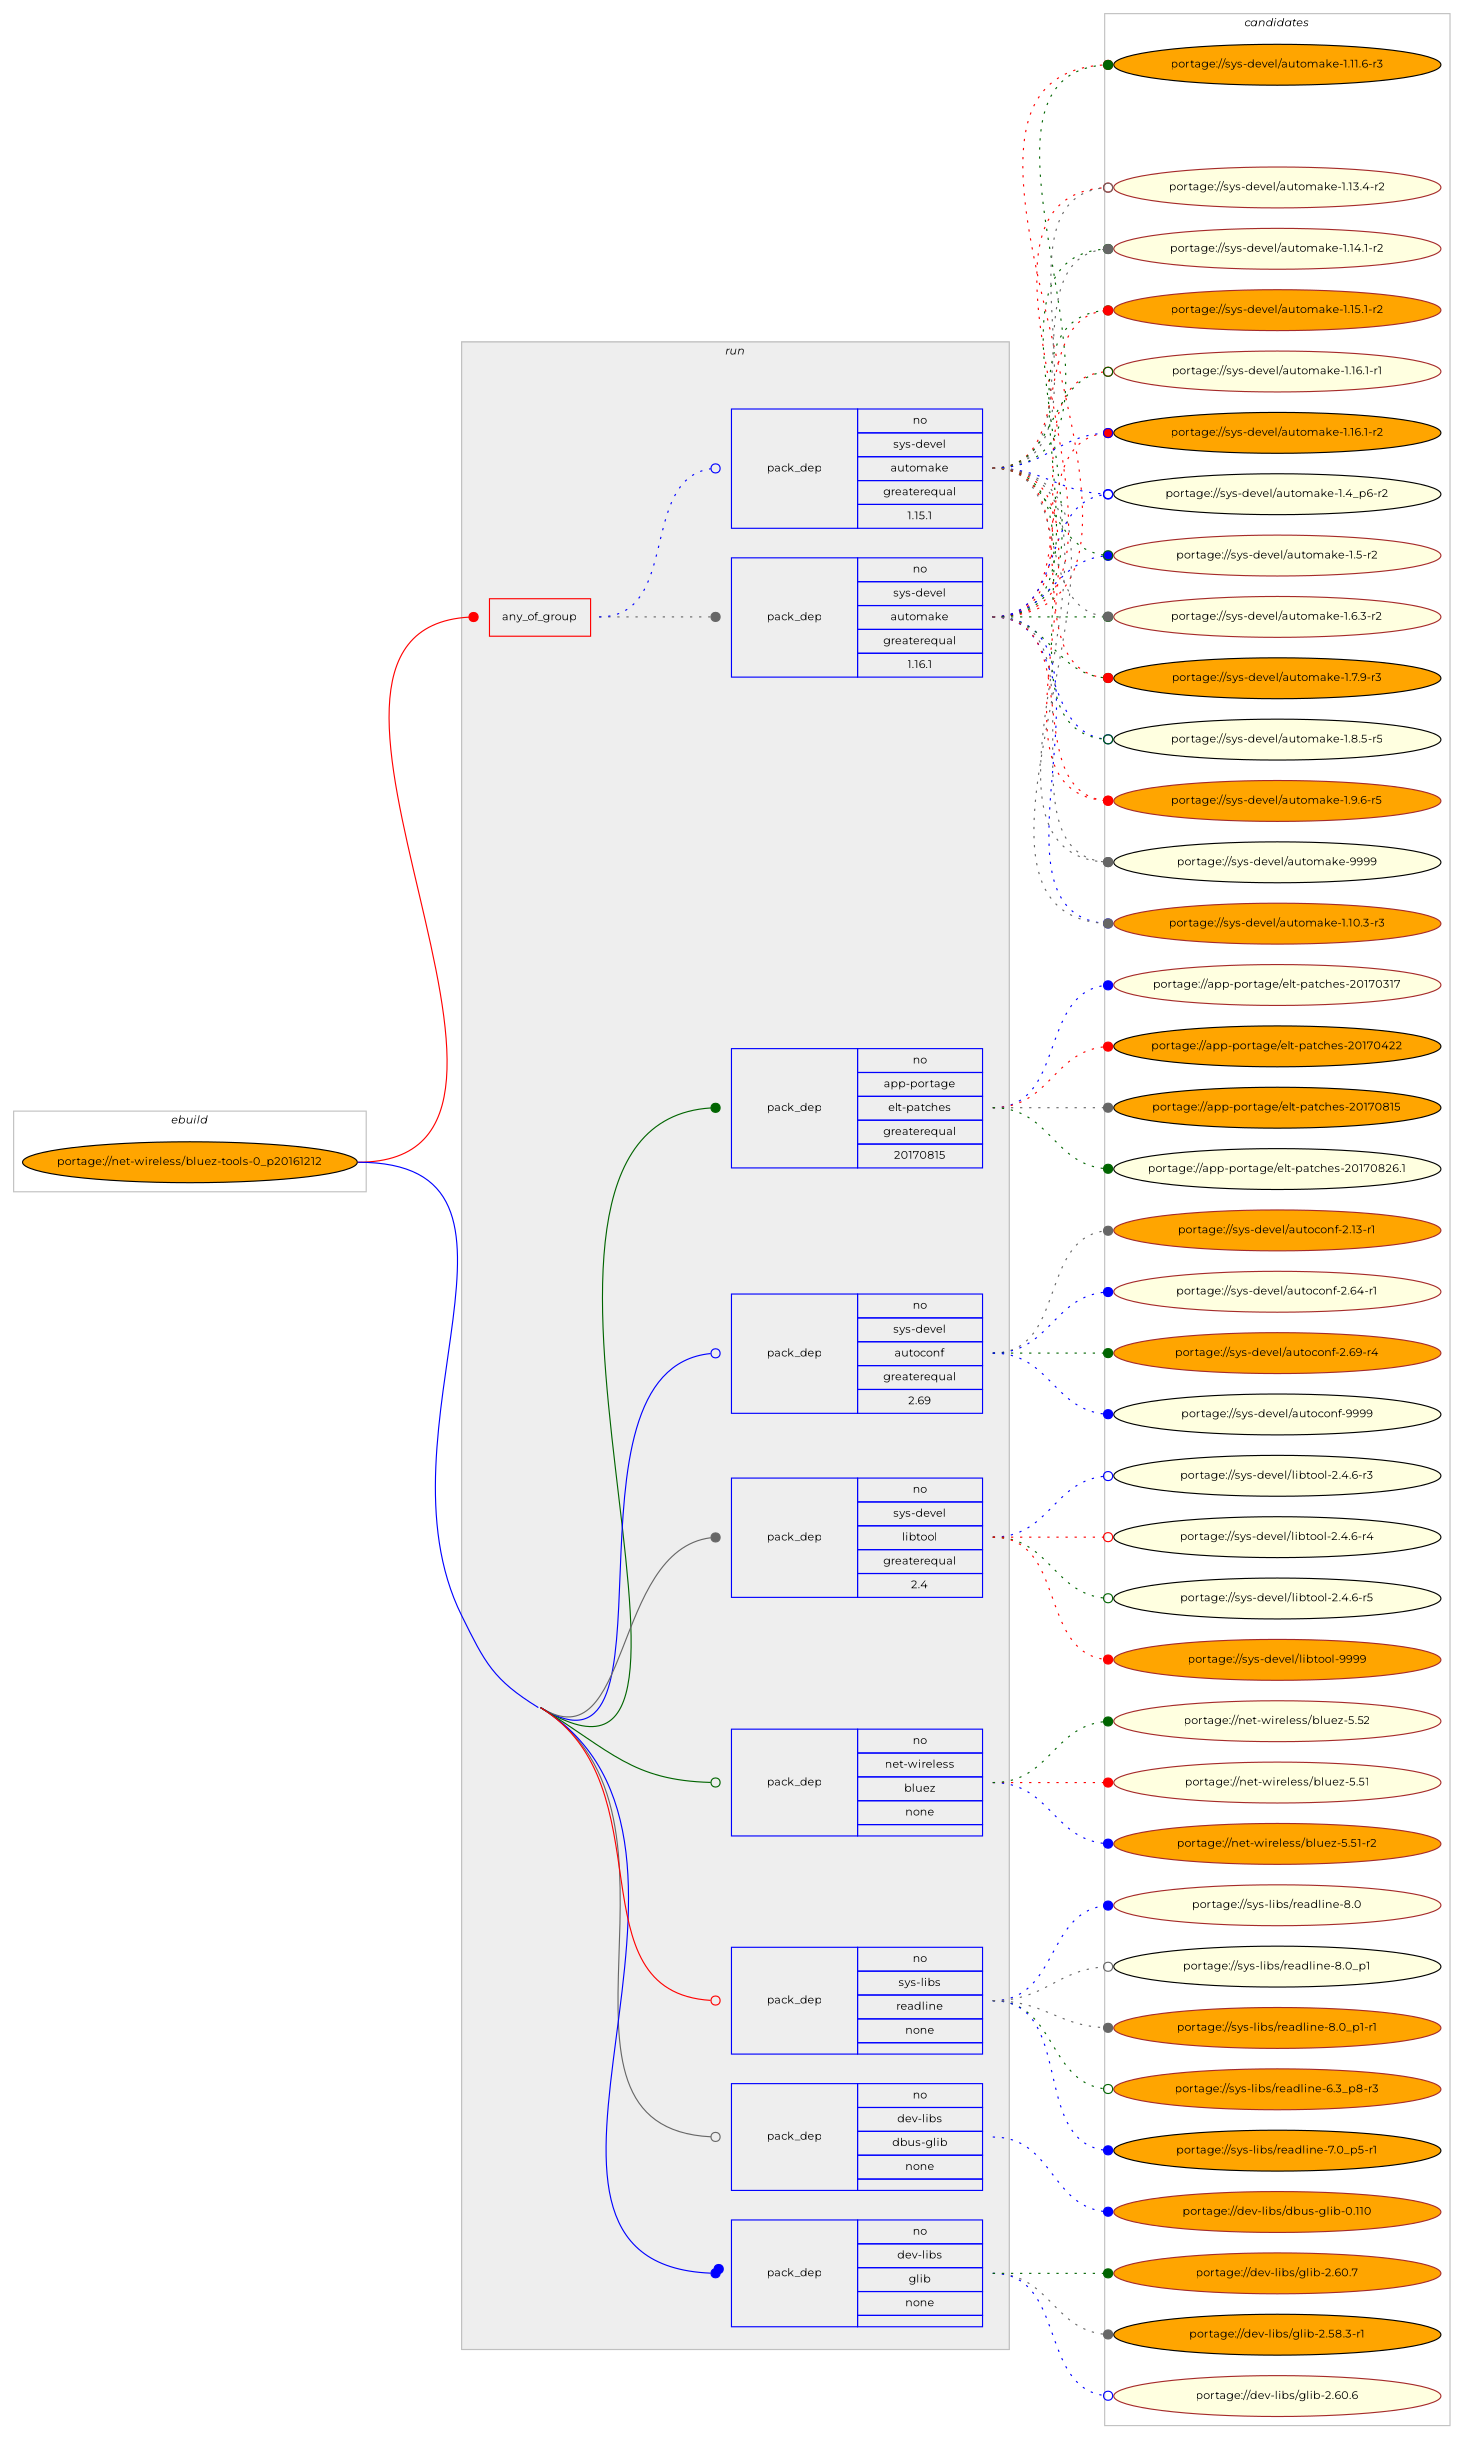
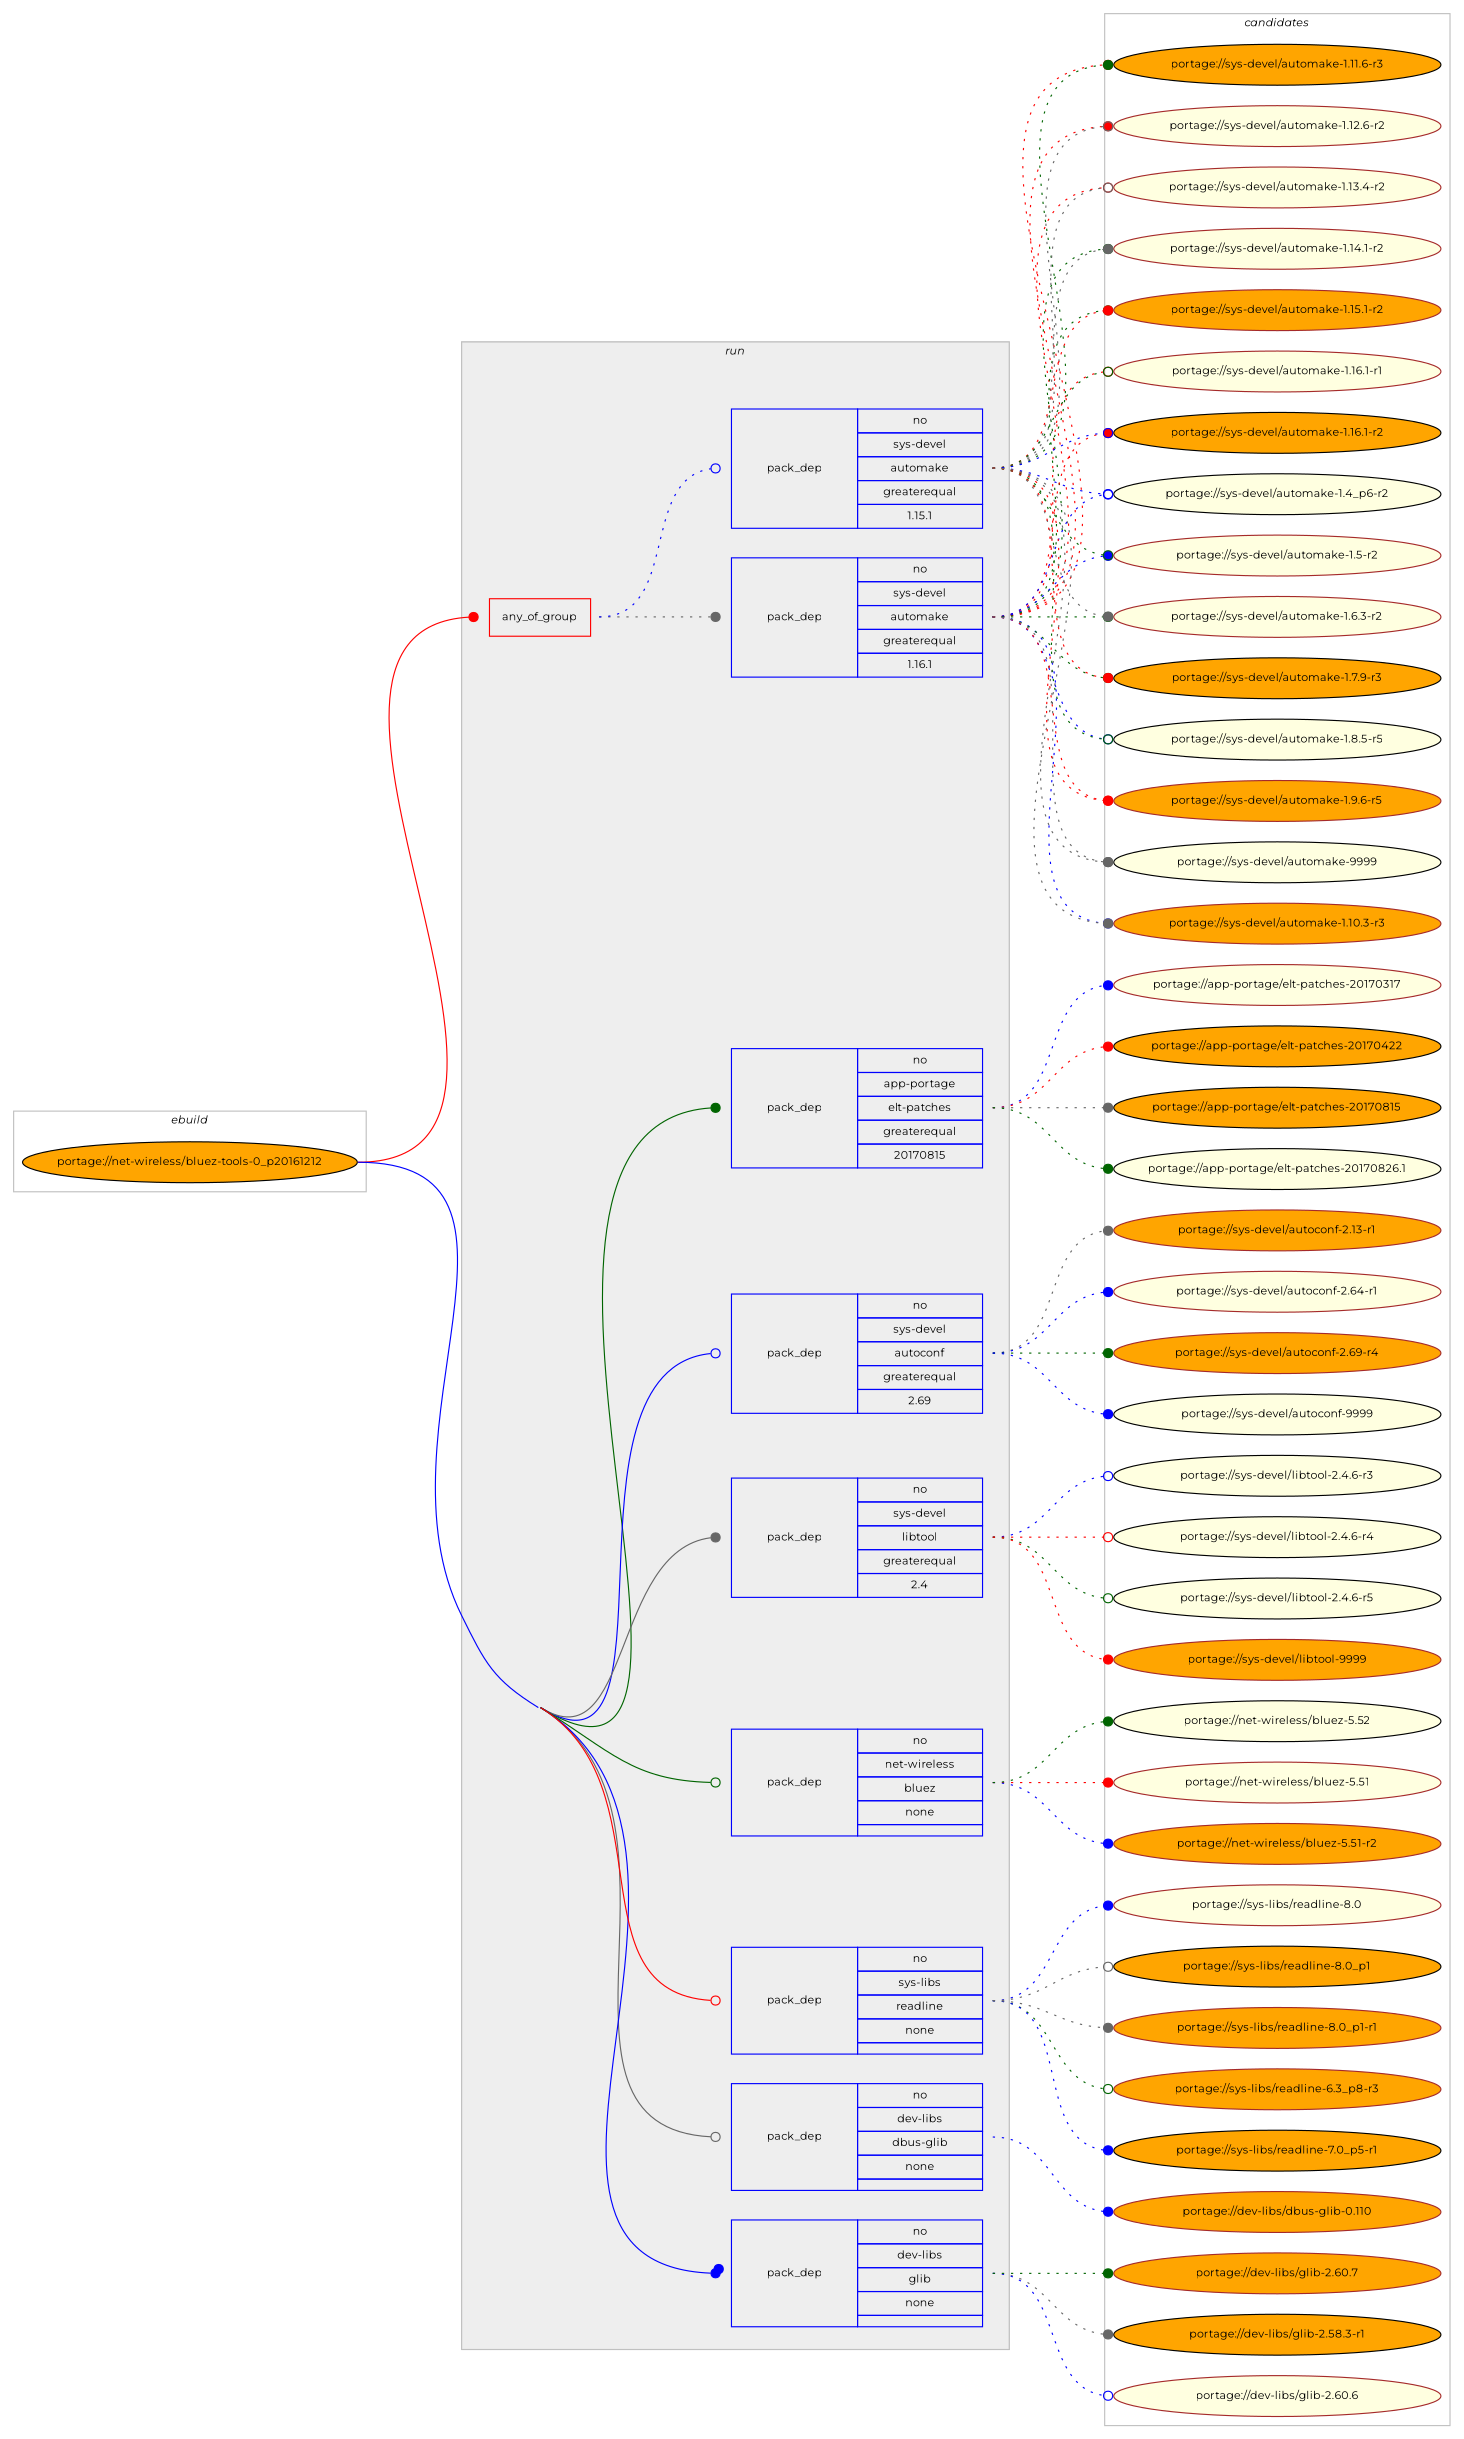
node "portage://sys-devel/automake-1.12.6-r2": added
node "portage://net-wireless/bluez-5.52": color brown -> black
node "portage://sys-libs/readline-8.0_p1": fillcolor lightyellow -> orange
